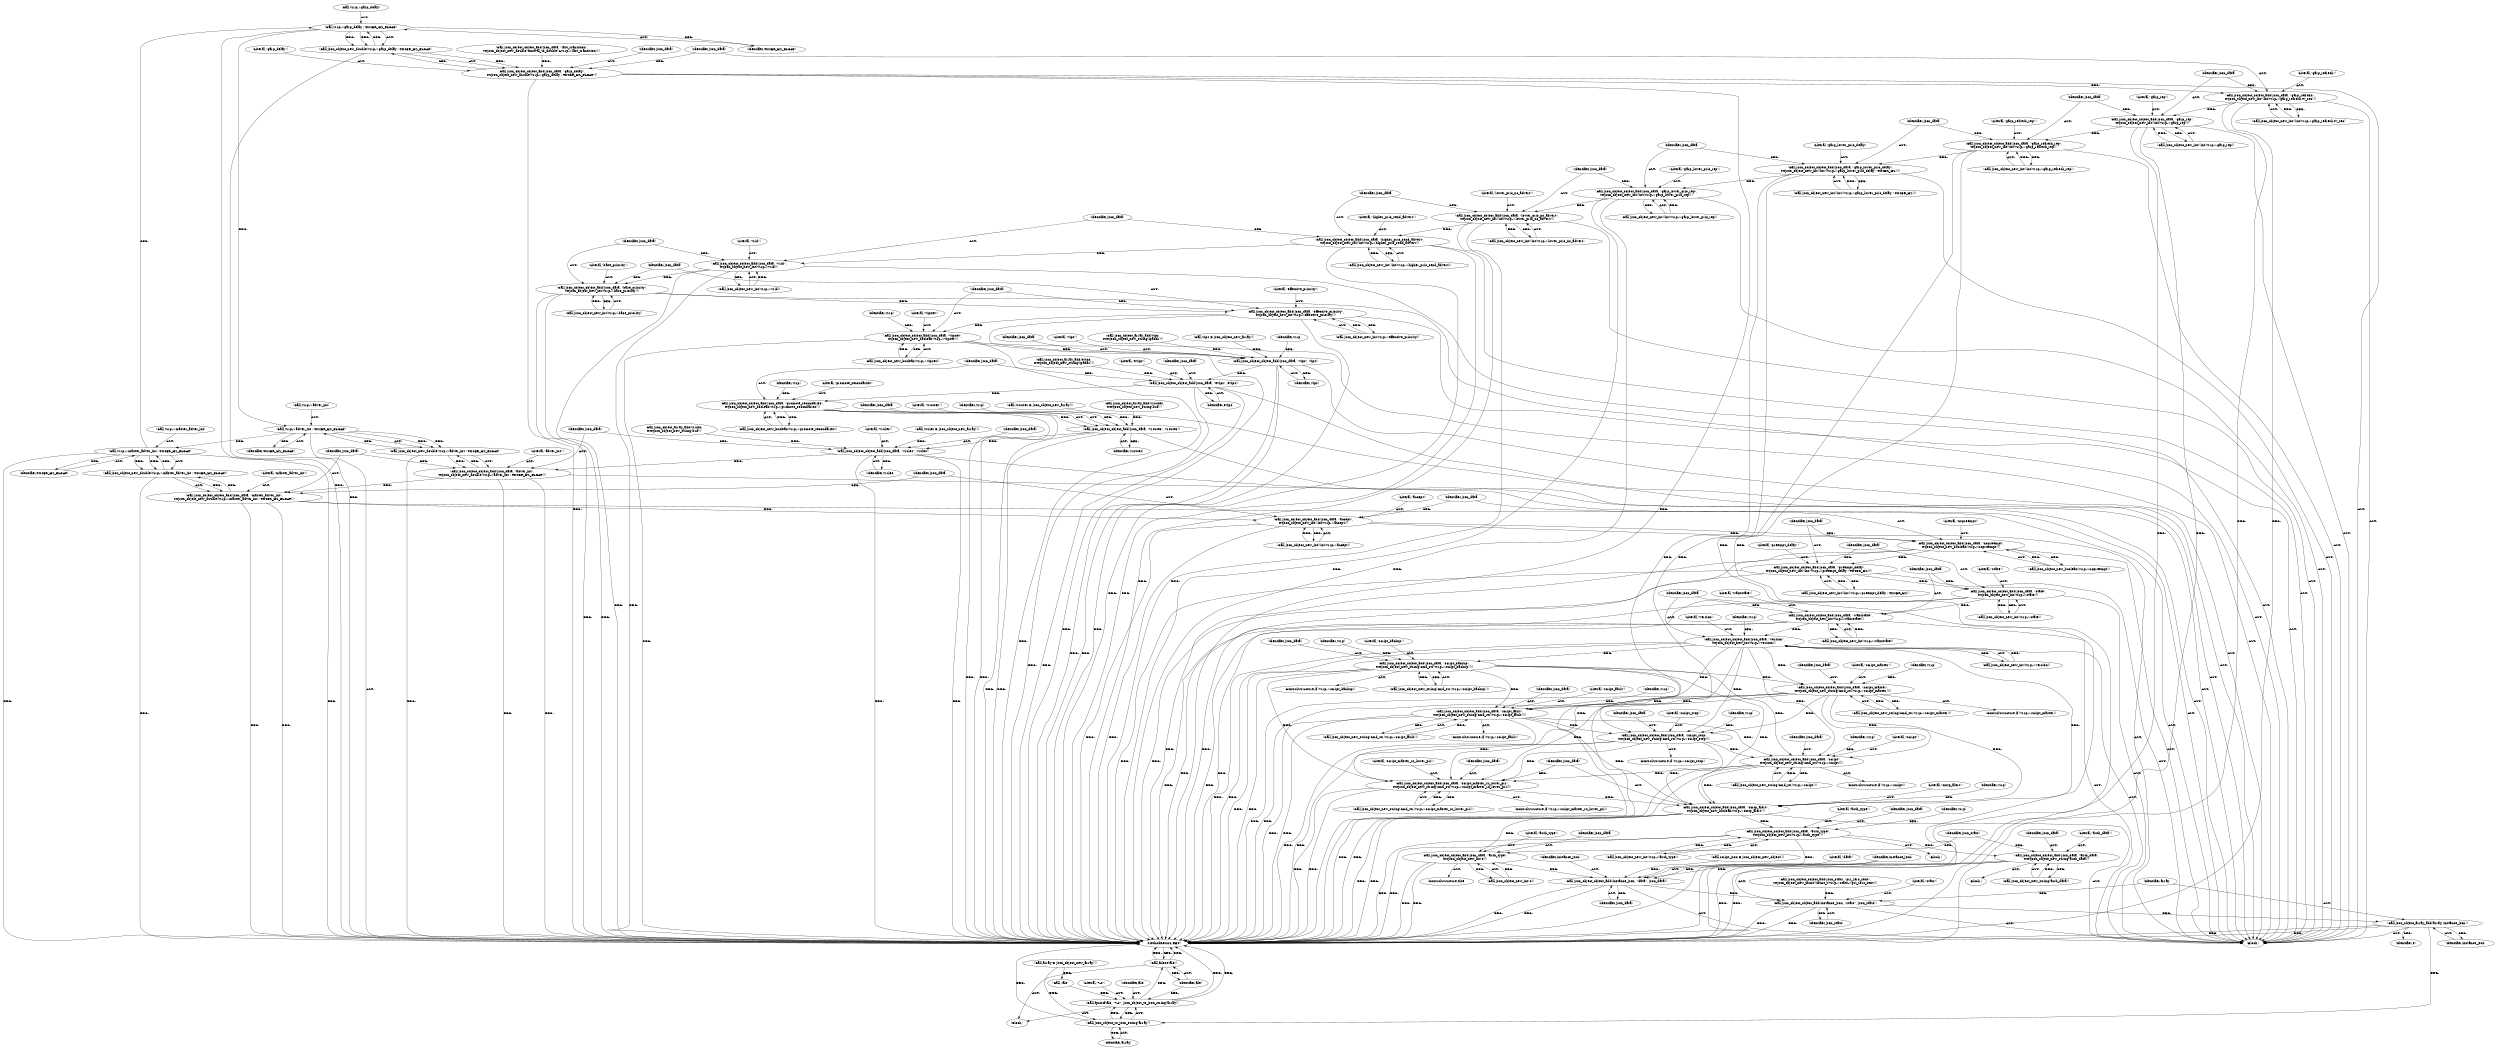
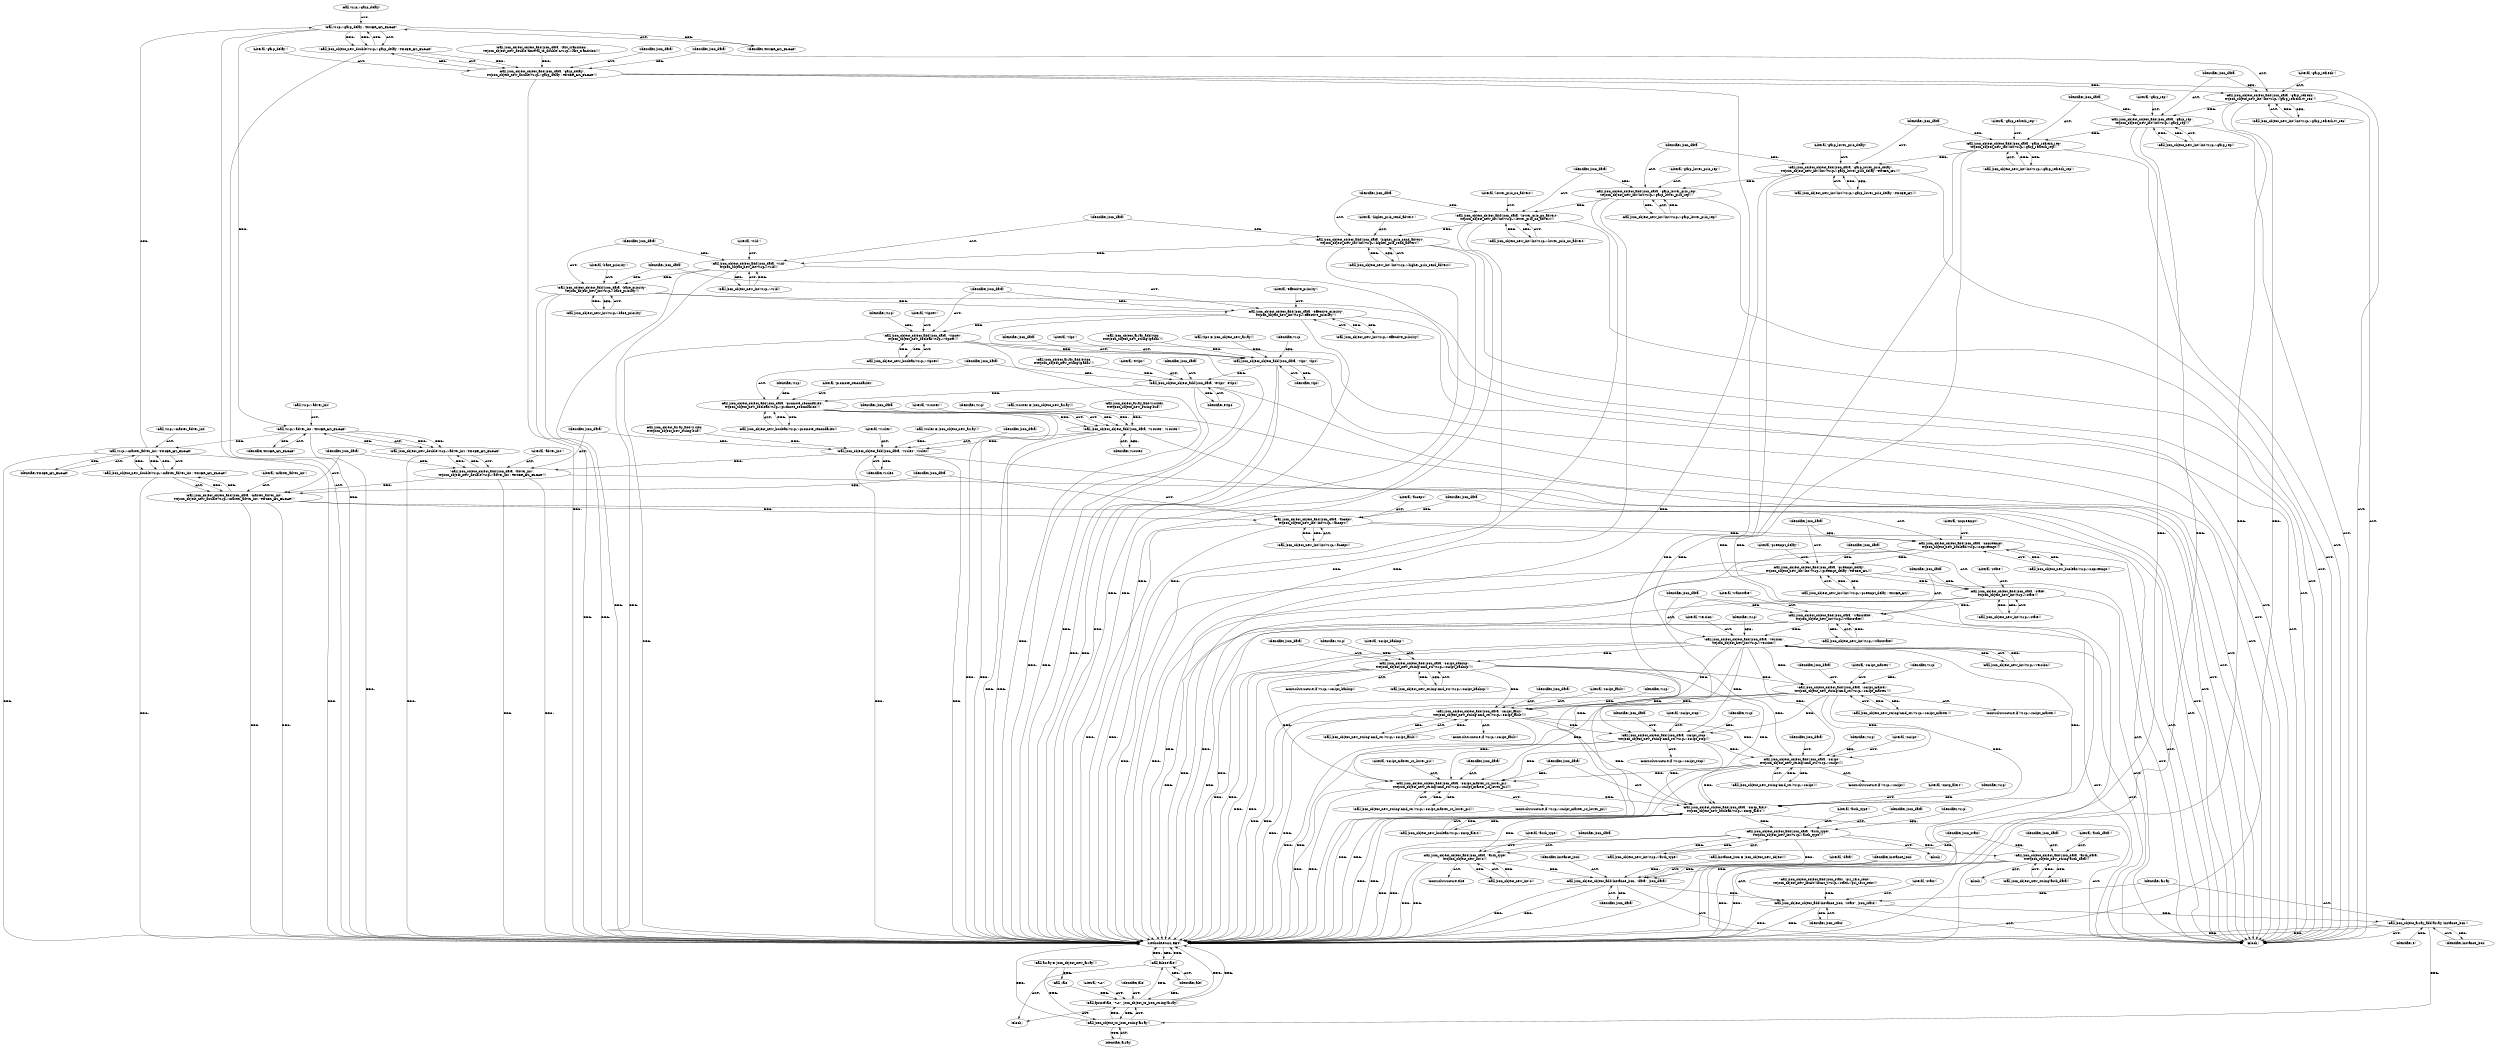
edge "(Call,vrrp->garp_delay / TIMER_HZ_FLOAT)" -> "(MethodReturn,RET)": label "DDG: " -> "AST: "
edge "(Call,vrrp->adver_int / TIMER_HZ_FLOAT)" -> "(MethodReturn,RET)": label "AST: " -> "DDG: "
node "(Call,json_object_new_boolean(vrrp->smtp_alert))": added
node "(Call,script_json = json_object_new_object())": label "(Call,script_json = json_object_new_object())" -> "(Call,instance_json = json_object_new_object())"
edge "(Call,json_object_array_add(array, instance_json))" -> "(Identifier,e)": reversed
